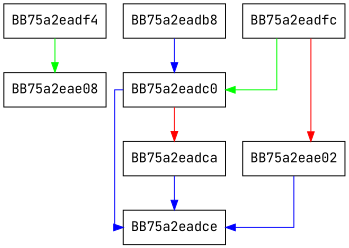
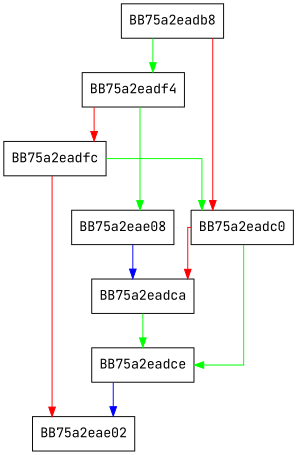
edge "BB75a2eadb8" -> "BB75a2eadf4": added
edge "BB75a2eadb8" -> "BB75a2eadc0": color blue -> red
edge "BB75a2eadf4" -> "BB75a2eadfc": added
edge "BB75a2eadc0" -> "BB75a2eadce": color blue -> green
edge "BB75a2eadca" -> "BB75a2eadce": color blue -> green
edge "BB75a2eae02" -> "BB75a2eadce": reversed
edge "BB75a2eae08" -> "BB75a2eadca": added
